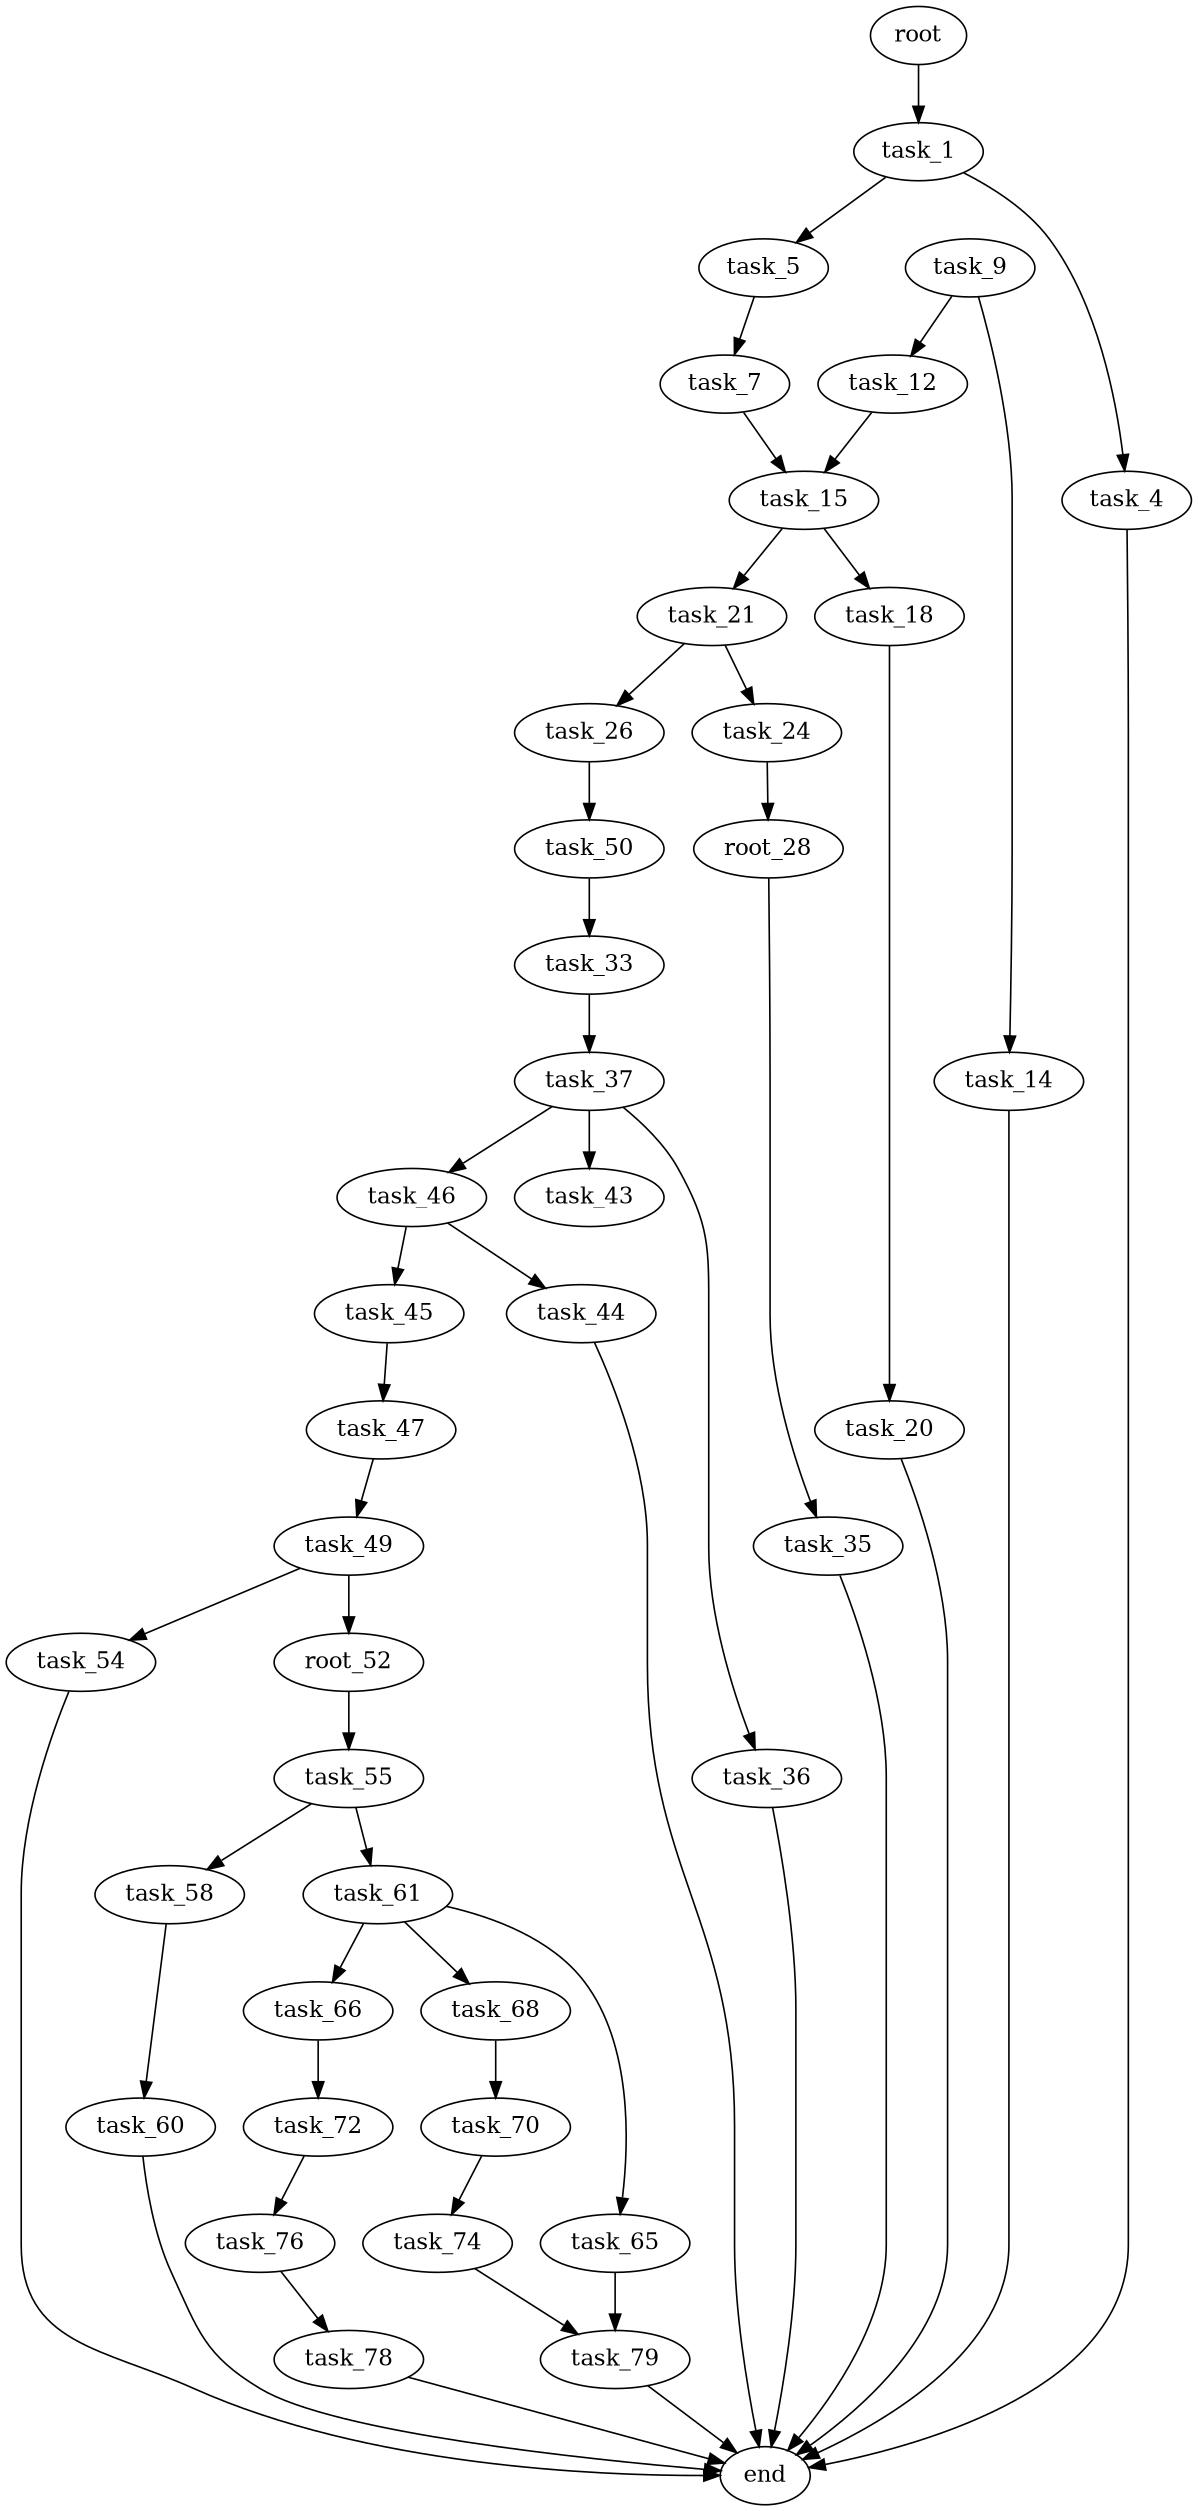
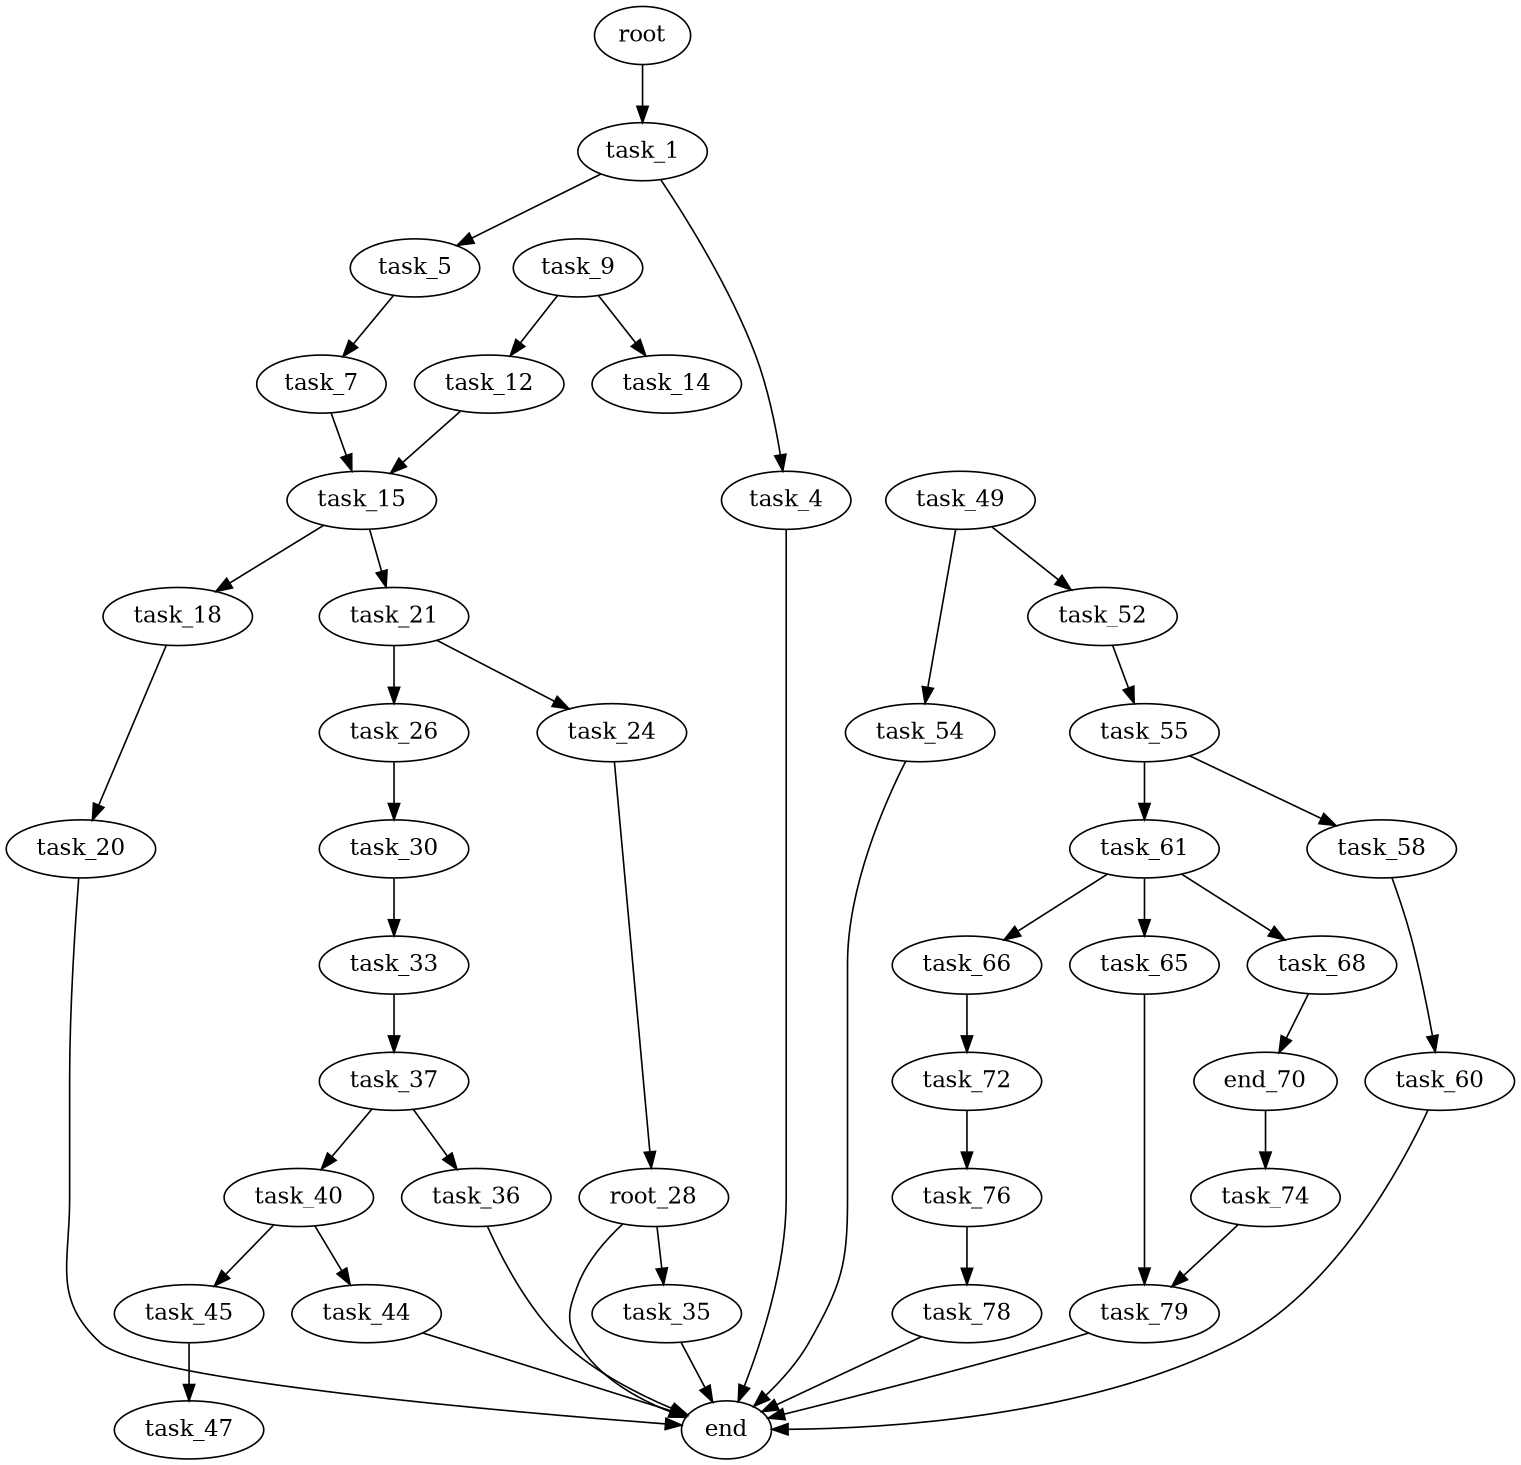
node "task_50": label "task_50" -> "task_30"
node "task_46": label "task_46" -> "task_40"
node "task_43": removed
edge "task_47" -> "task_49": removed
node "root_52": label "root_52" -> "task_52"
edge "task_14" -> "end": now "root_28" -> "end"
node "task_70": label "task_70" -> "end_70"
